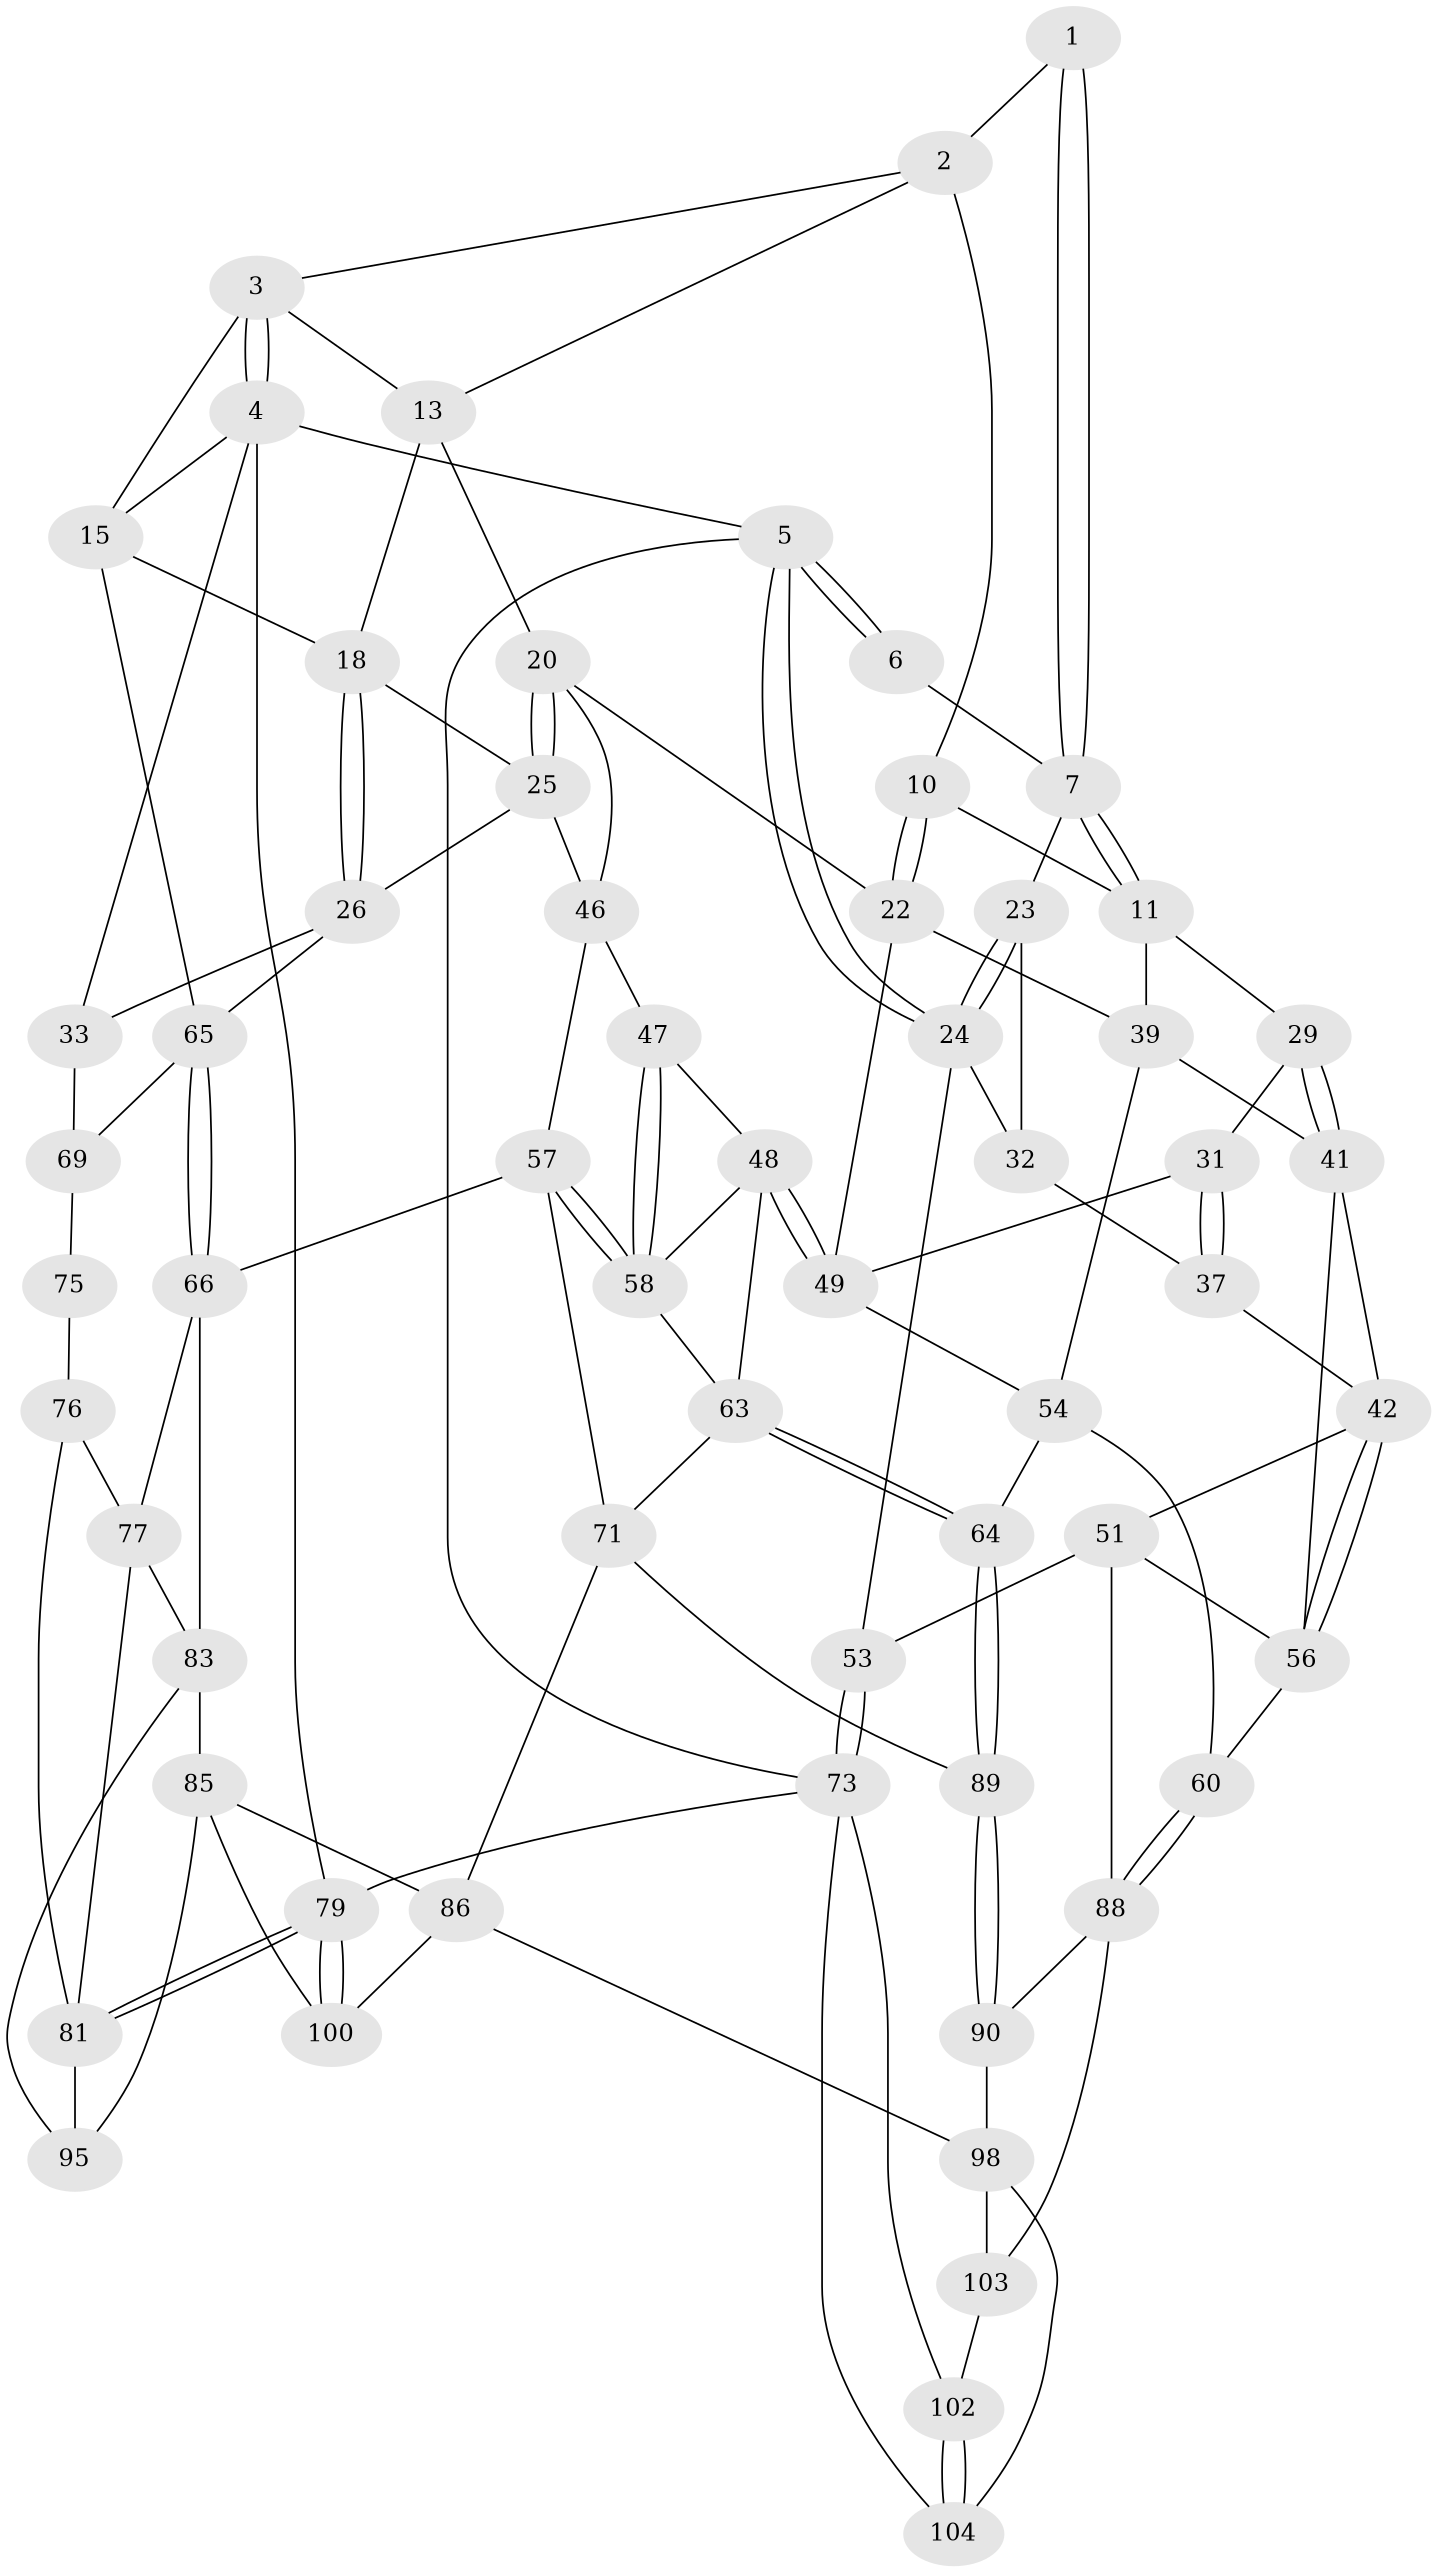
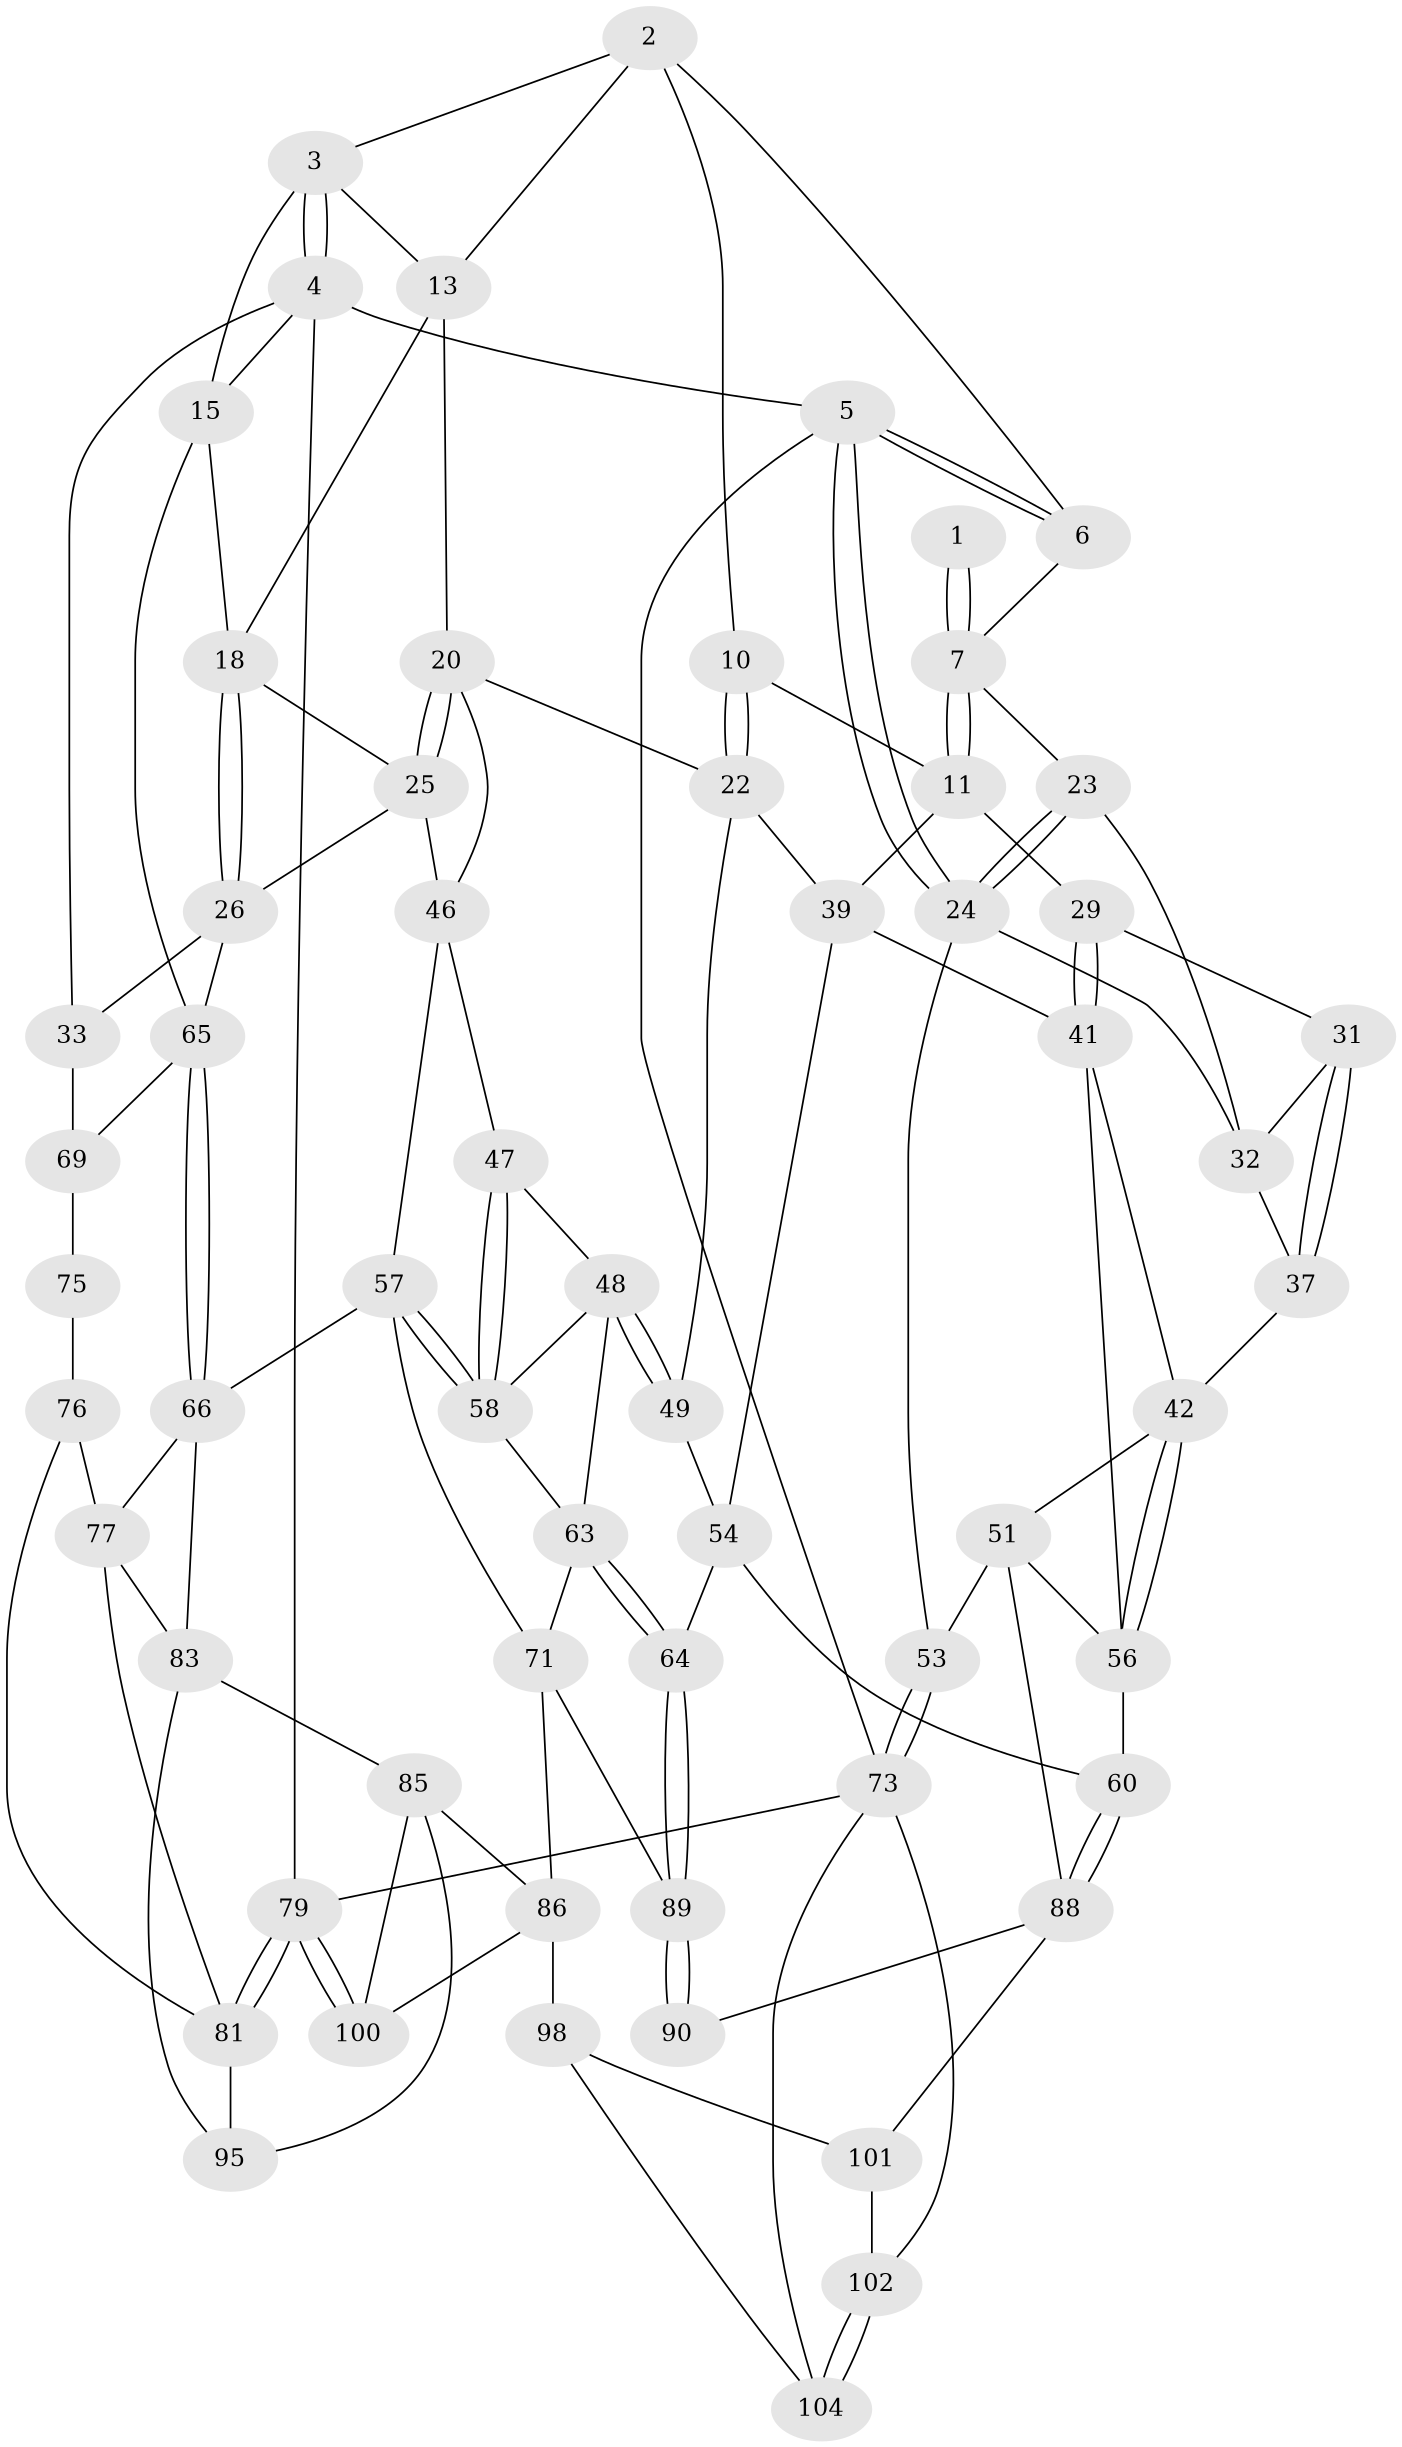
edge "1" -- "2": now "6" -- "2"
edge "31" -- "49": now "31" -- "32"
edge "90" -- "98": removed
node "103": label "103" -> "101"
